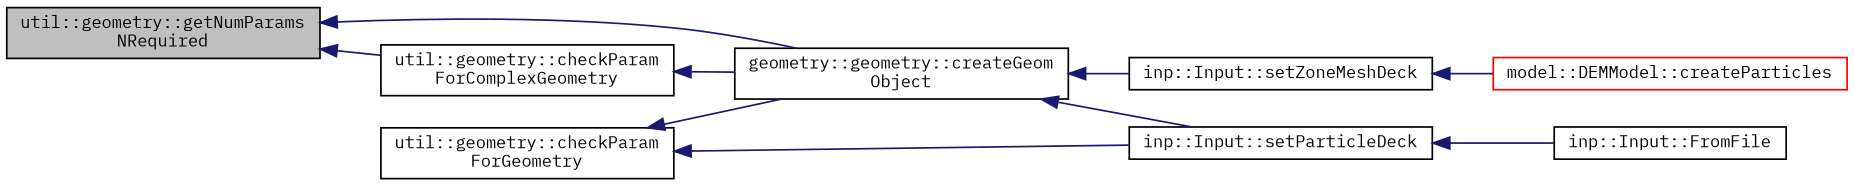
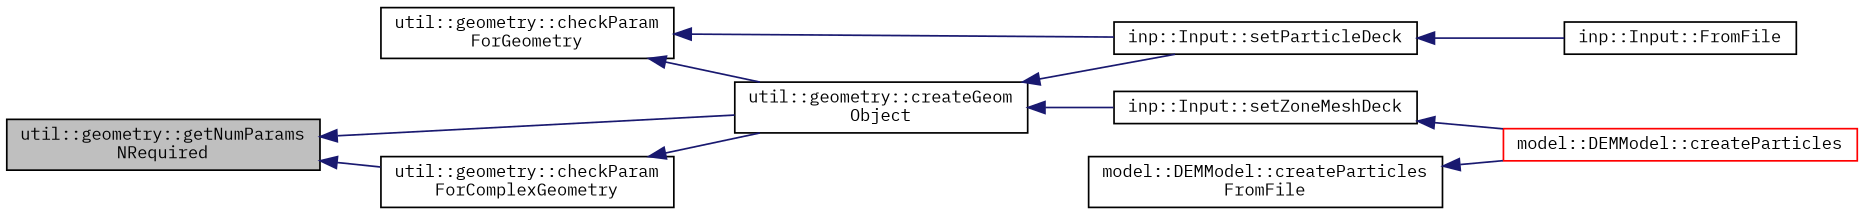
node "geometry::geometry::createGeom Object": label "geometry::geometry::createGeom Object" -> "util::geometry::createGeom Object"
node "model::DEMModel::createParticles FromFile": added
